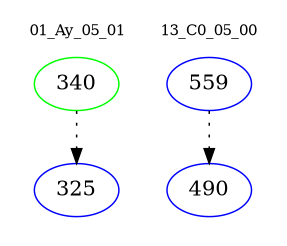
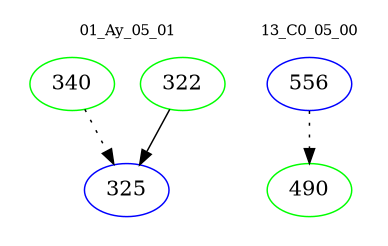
node "322": added
node "559": label "559" -> "556"
node "490": color blue -> green
